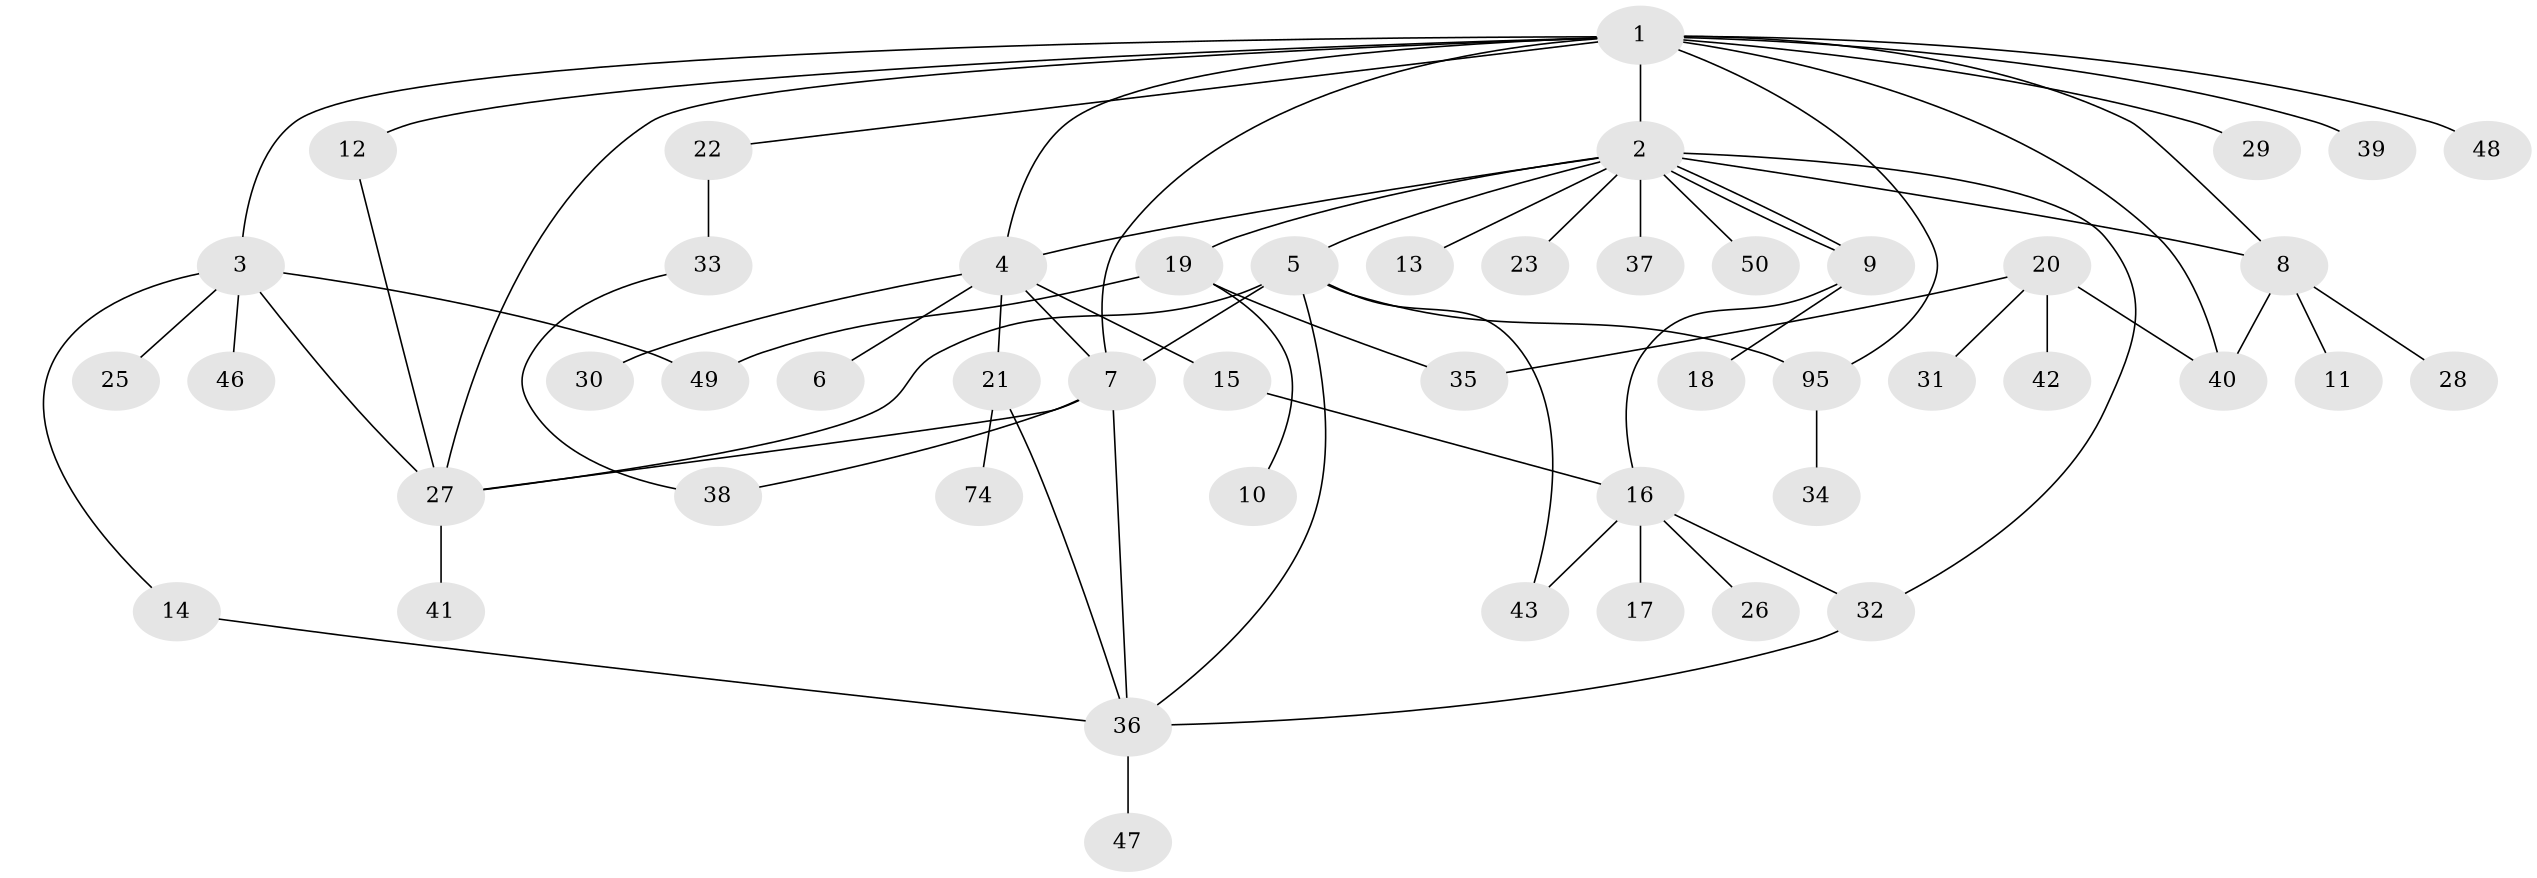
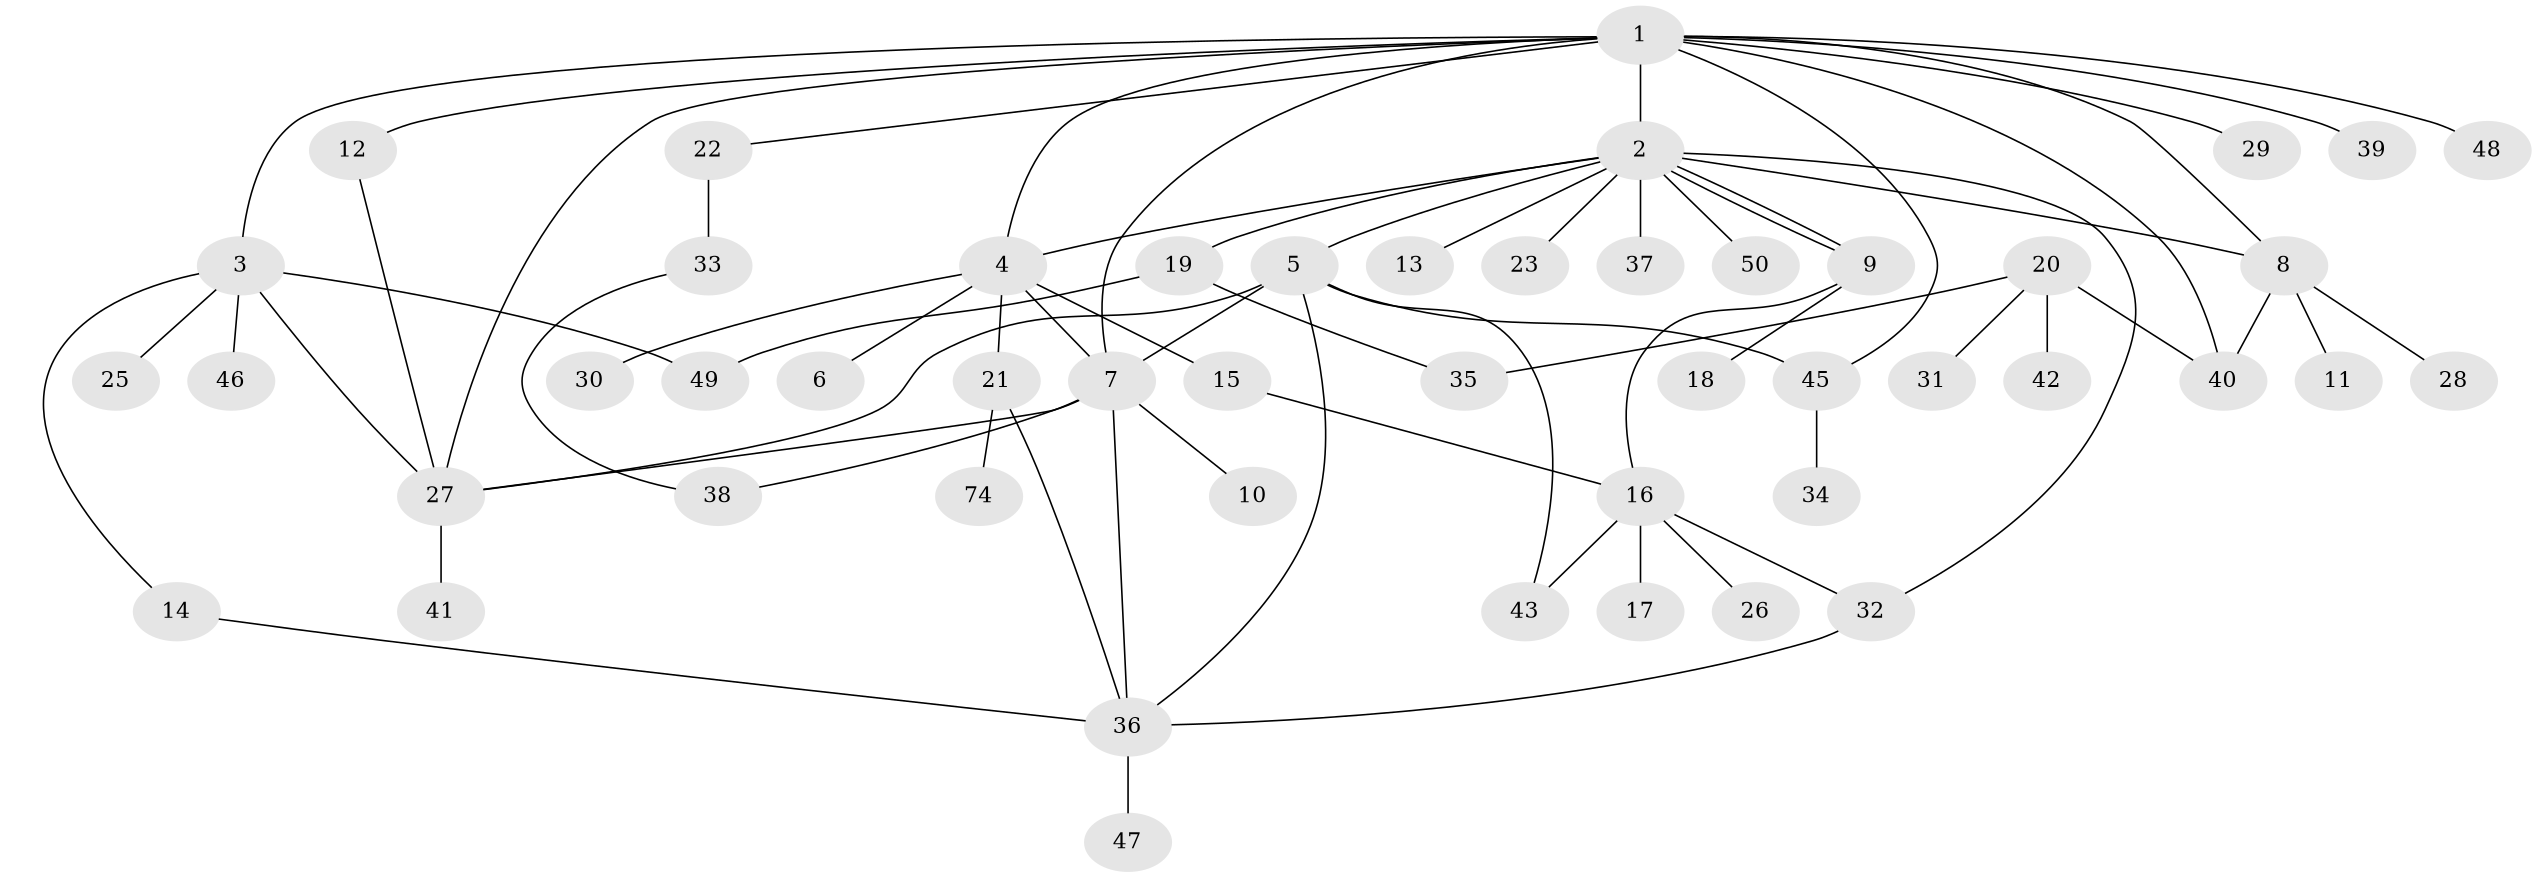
edge "19" -- "10": now "7" -- "10"
node "95": label "95" -> "45"
